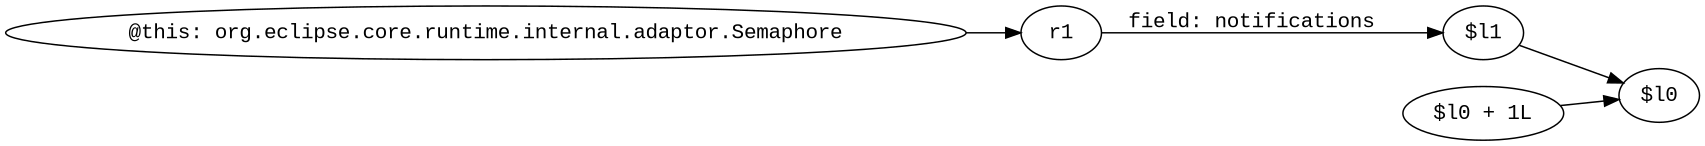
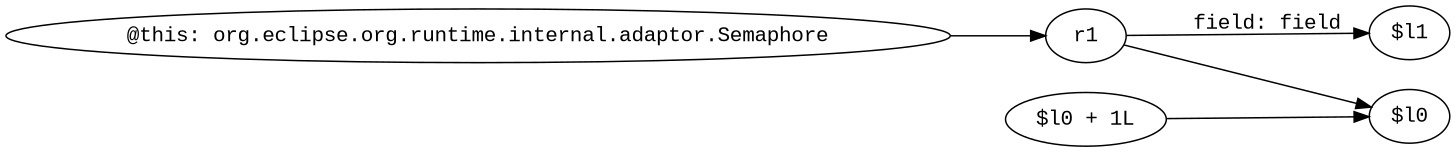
edge "r1" -> "$l1": label "field: notifications" -> "field: field"
node "@this: org.eclipse.core.runtime.internal.adaptor.Semaphore": label "@this: org.eclipse.core.runtime.internal.adaptor.Semaphore" -> "@this: org.eclipse.org.runtime.internal.adaptor.Semaphore"
edge "$l1" -> "$l0": now "r1" -> "$l0"
